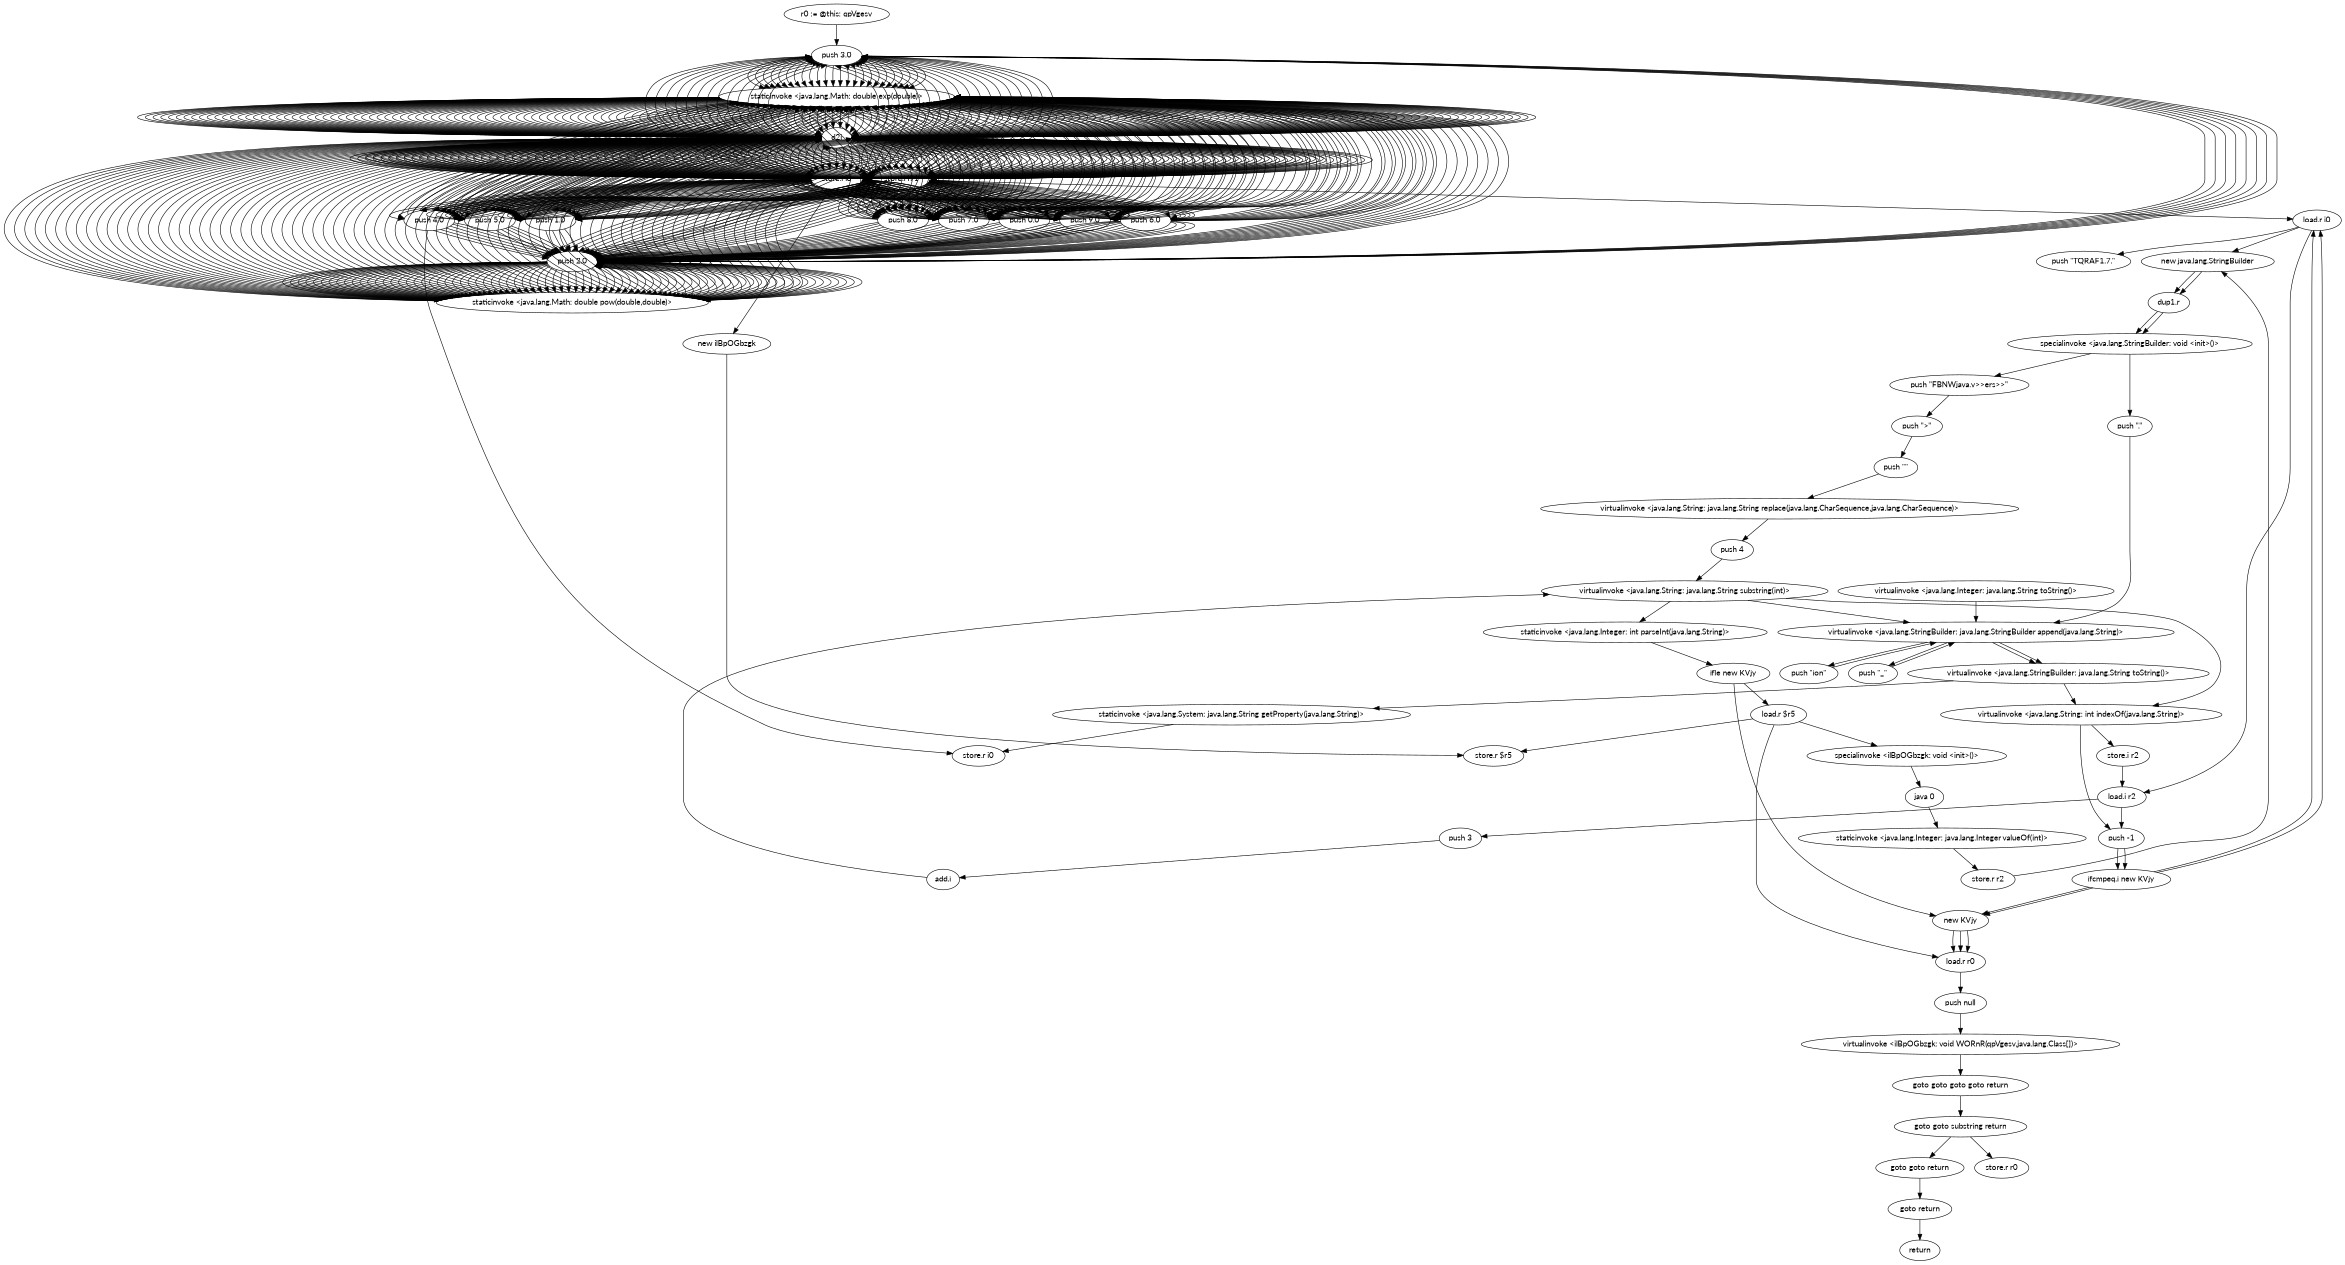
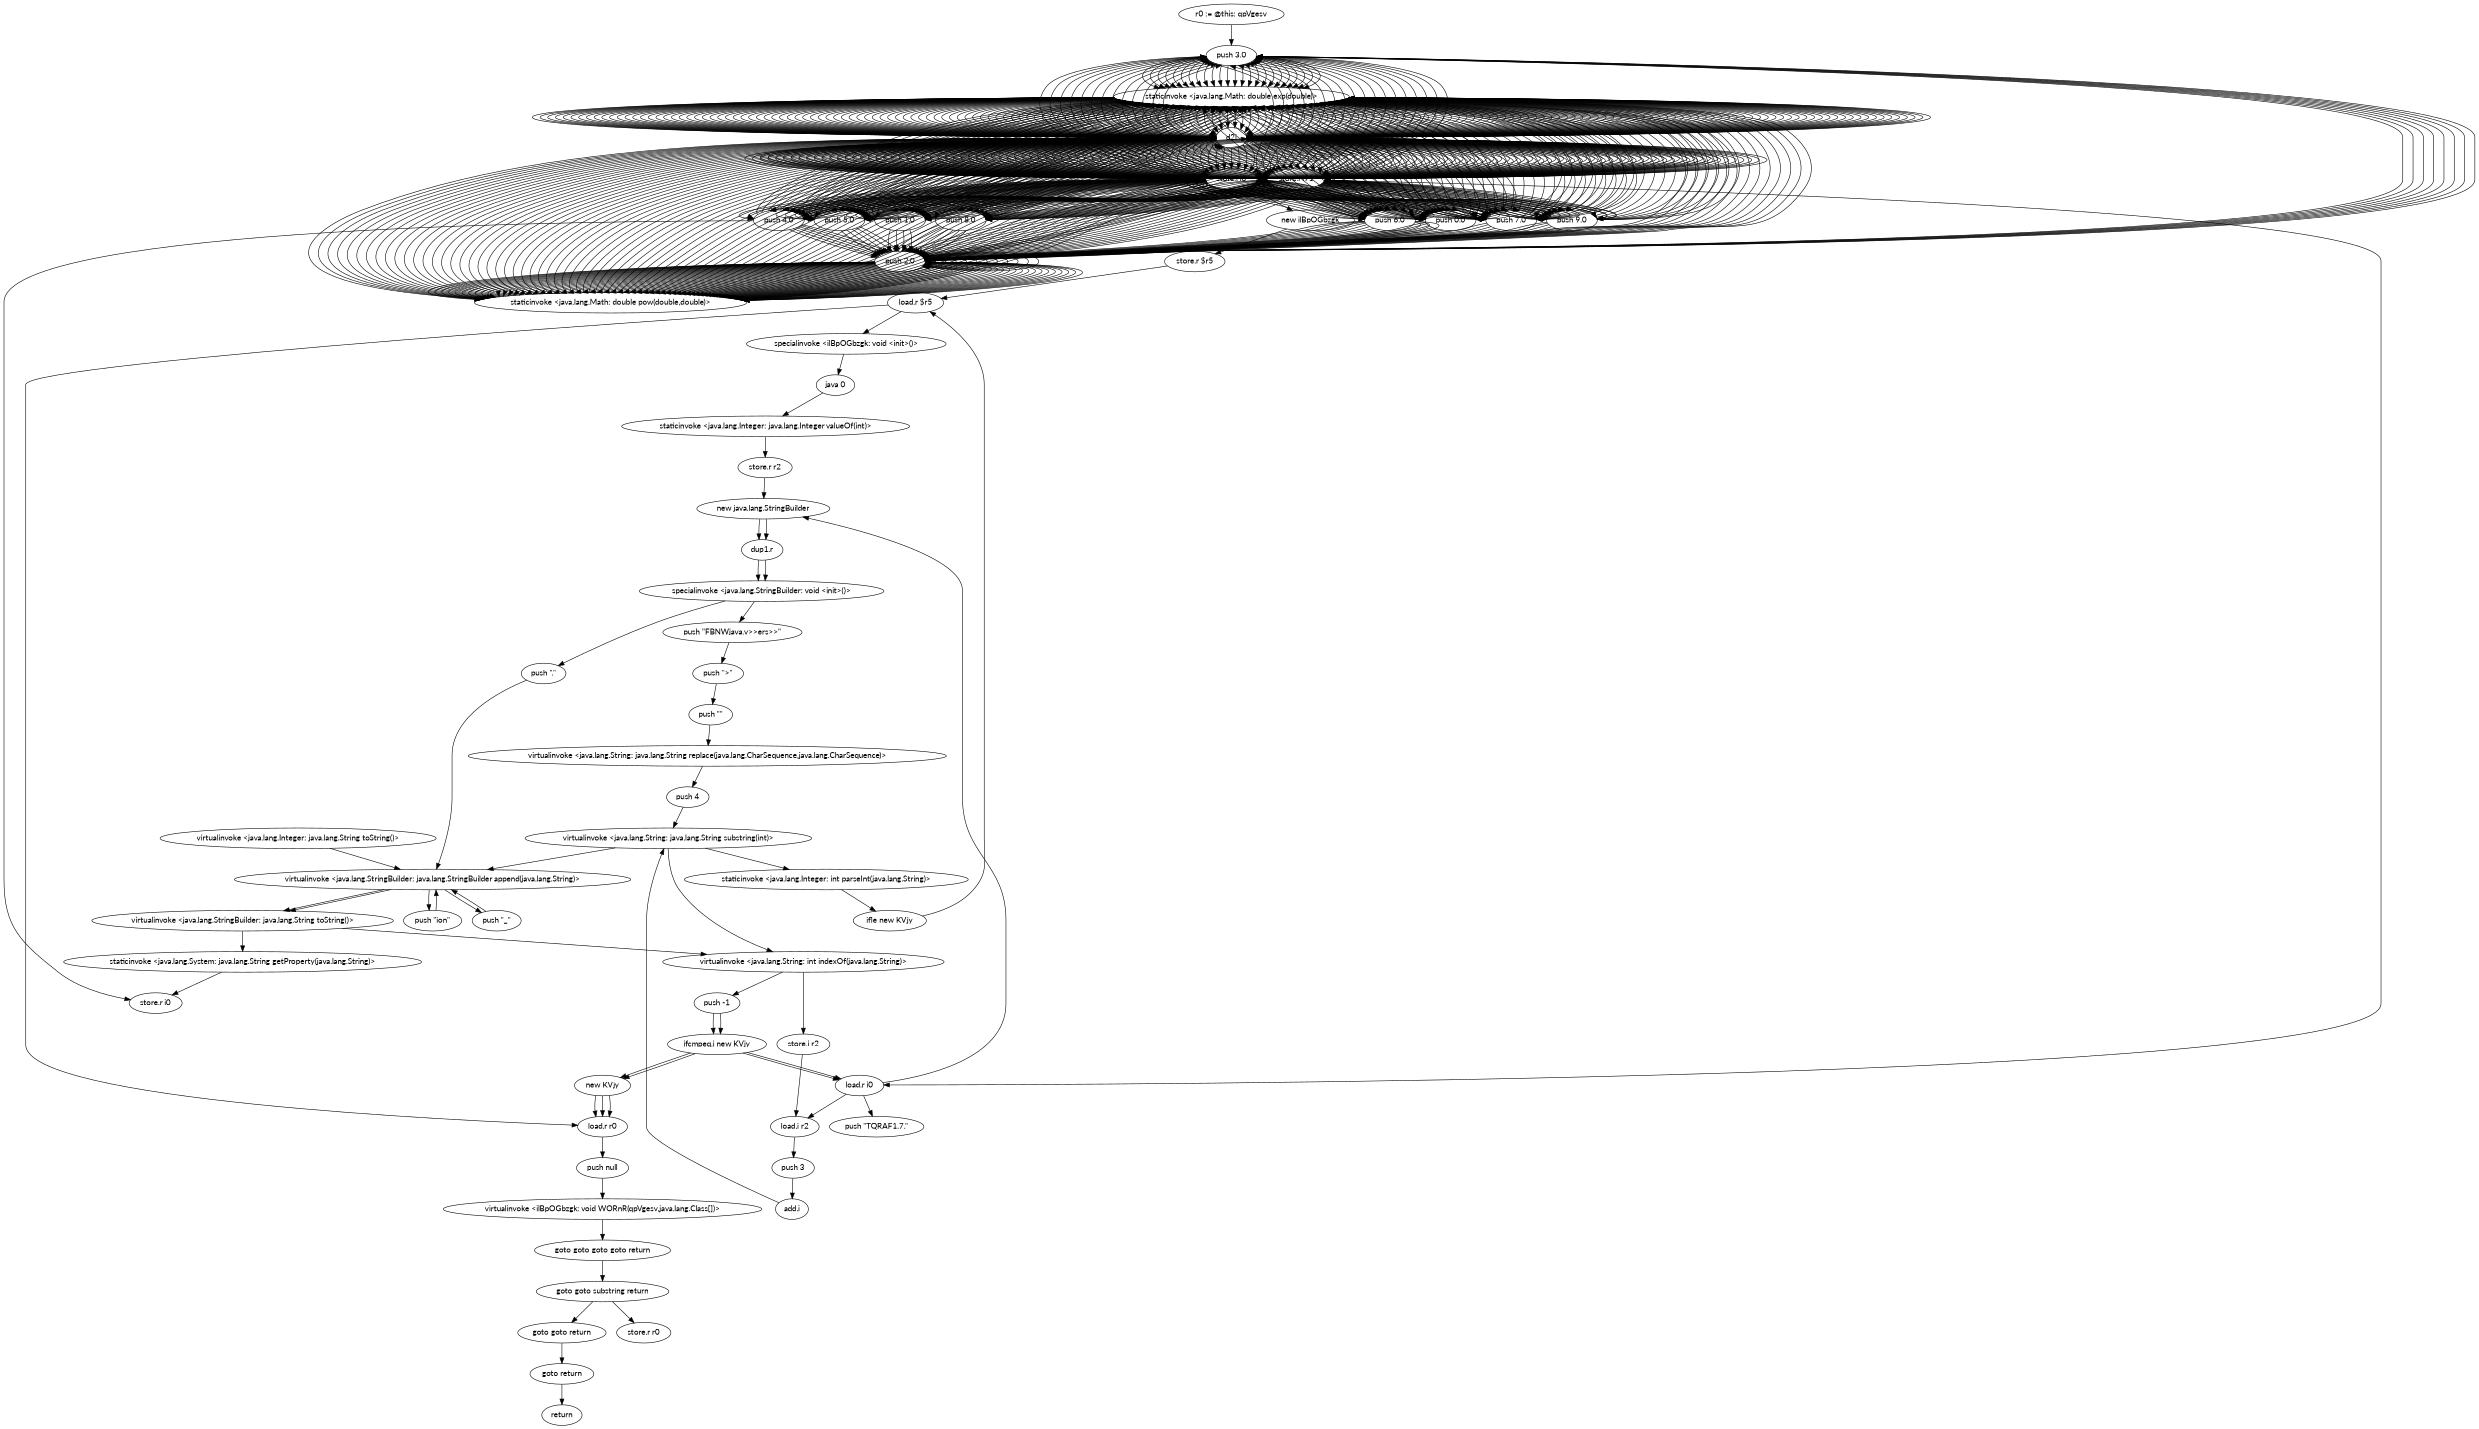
edge "load.r $r5" -> "store.r $r5": reversed
edge "load.i r2" -> "push -1": removed
edge "ifle new KVjy" -> "new KVjy": removed
